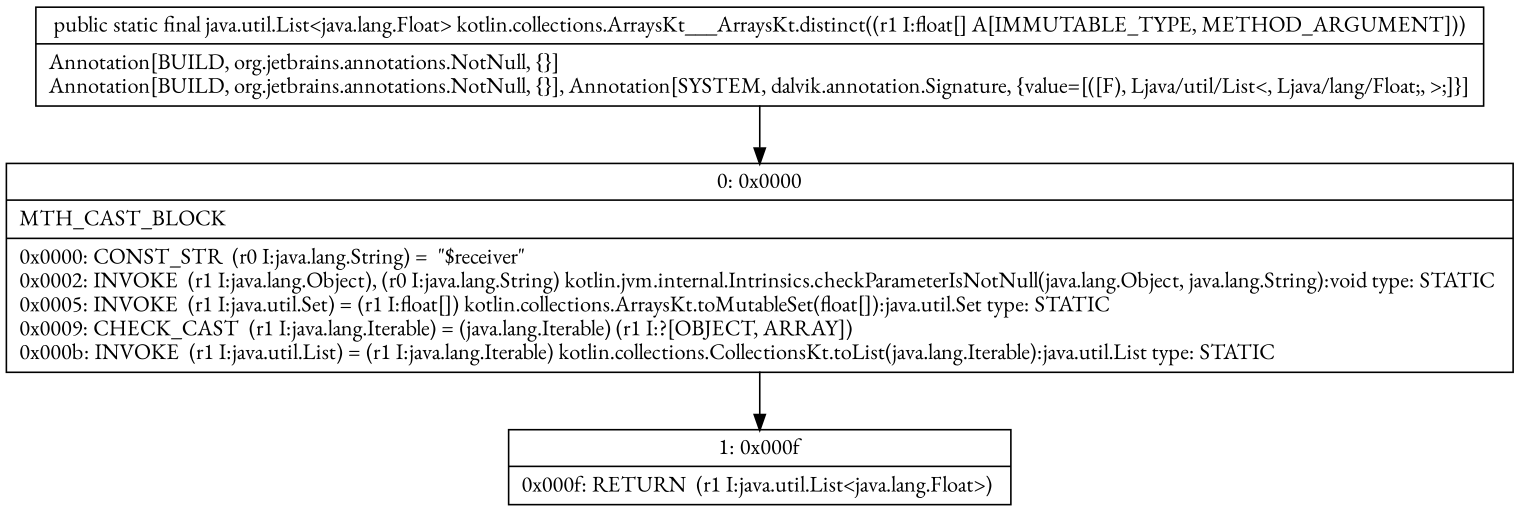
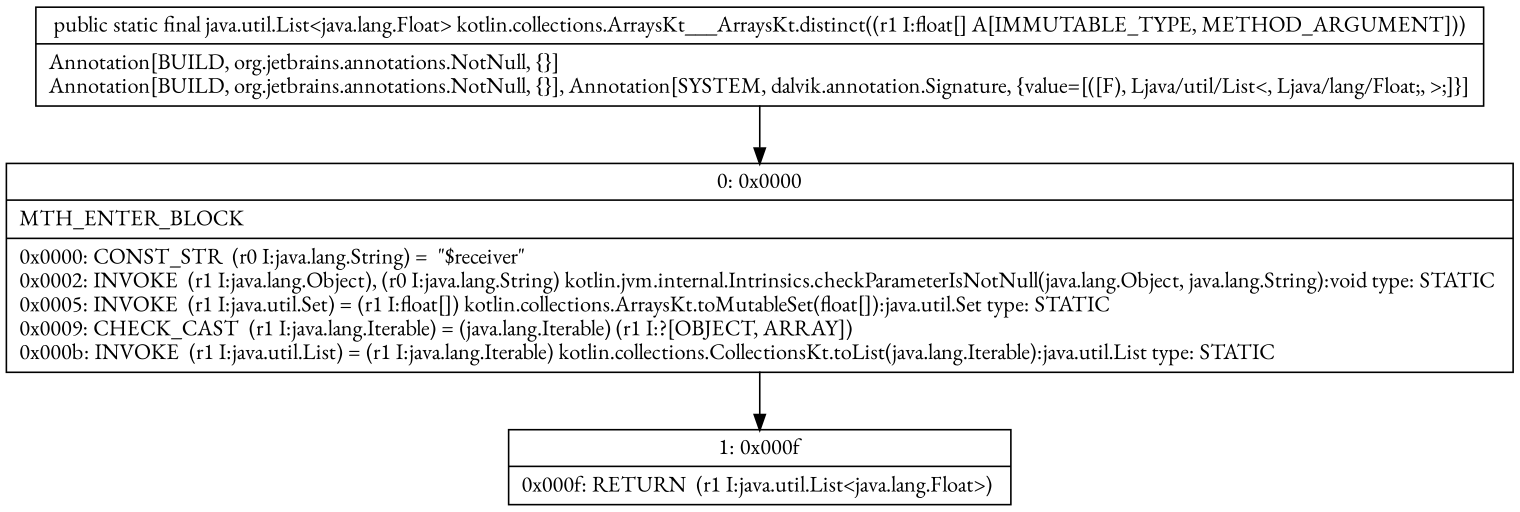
node "0: 0x0000": text "MTH_CAST_BLOCK" -> "MTH_ENTER_BLOCK"
